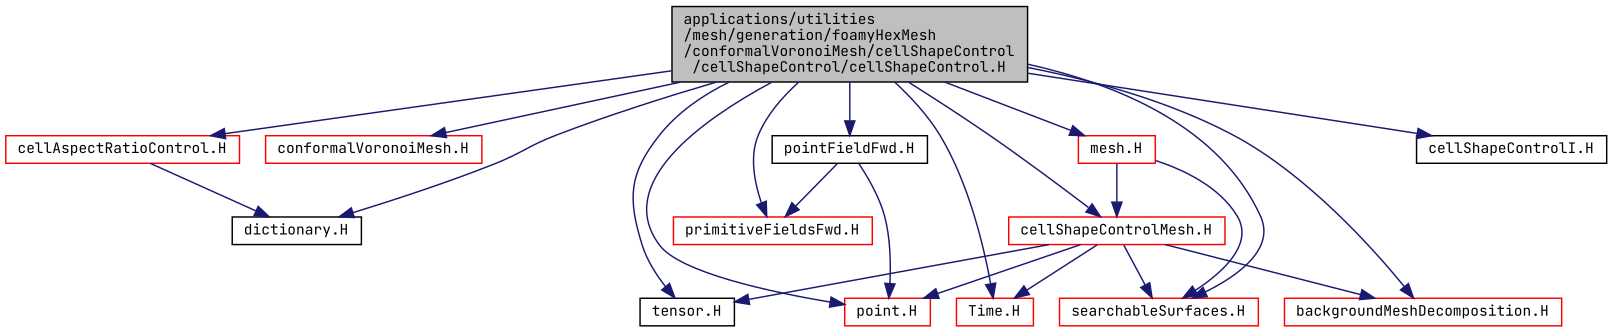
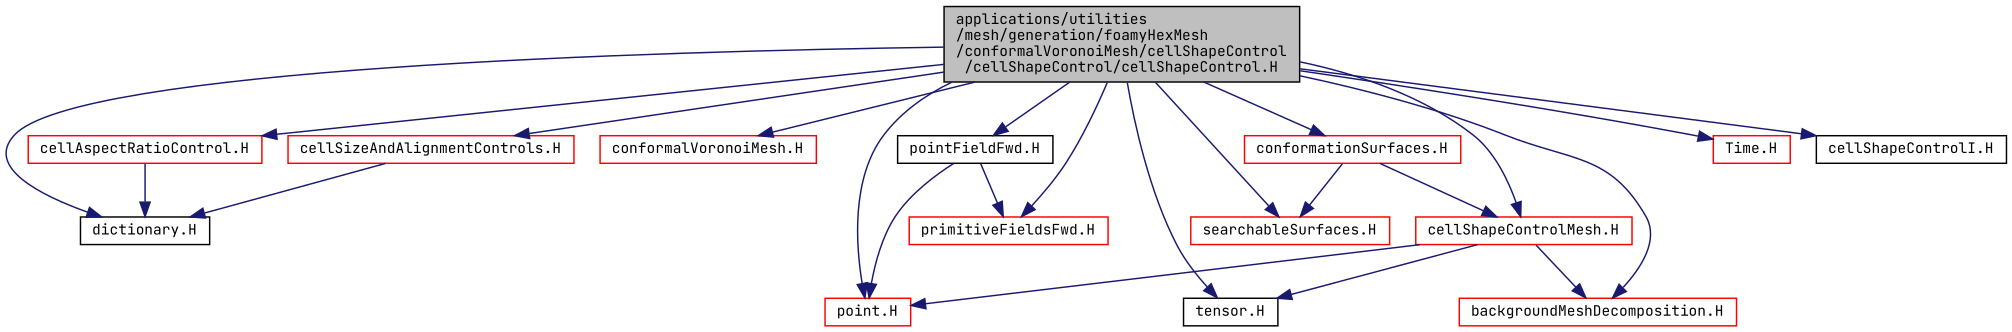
node "cellSizeAndAlignmentControls.H": added
node "mesh.H": label "mesh.H" -> "conformationSurfaces.H"
edge "cellShapeControlMesh.H" -> "searchableSurfaces.H": removed
edge "cellShapeControlMesh.H" -> "Time.H": removed
